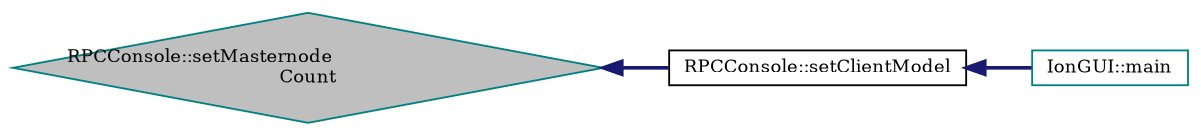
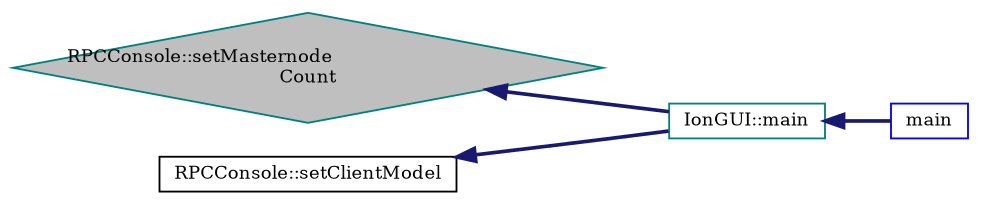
edge "RPCConsole::setClientModel" -> "RPCConsole::setMasternode Count": now "IonGUI::main" -> "RPCConsole::setMasternode Count"
node "main": added
